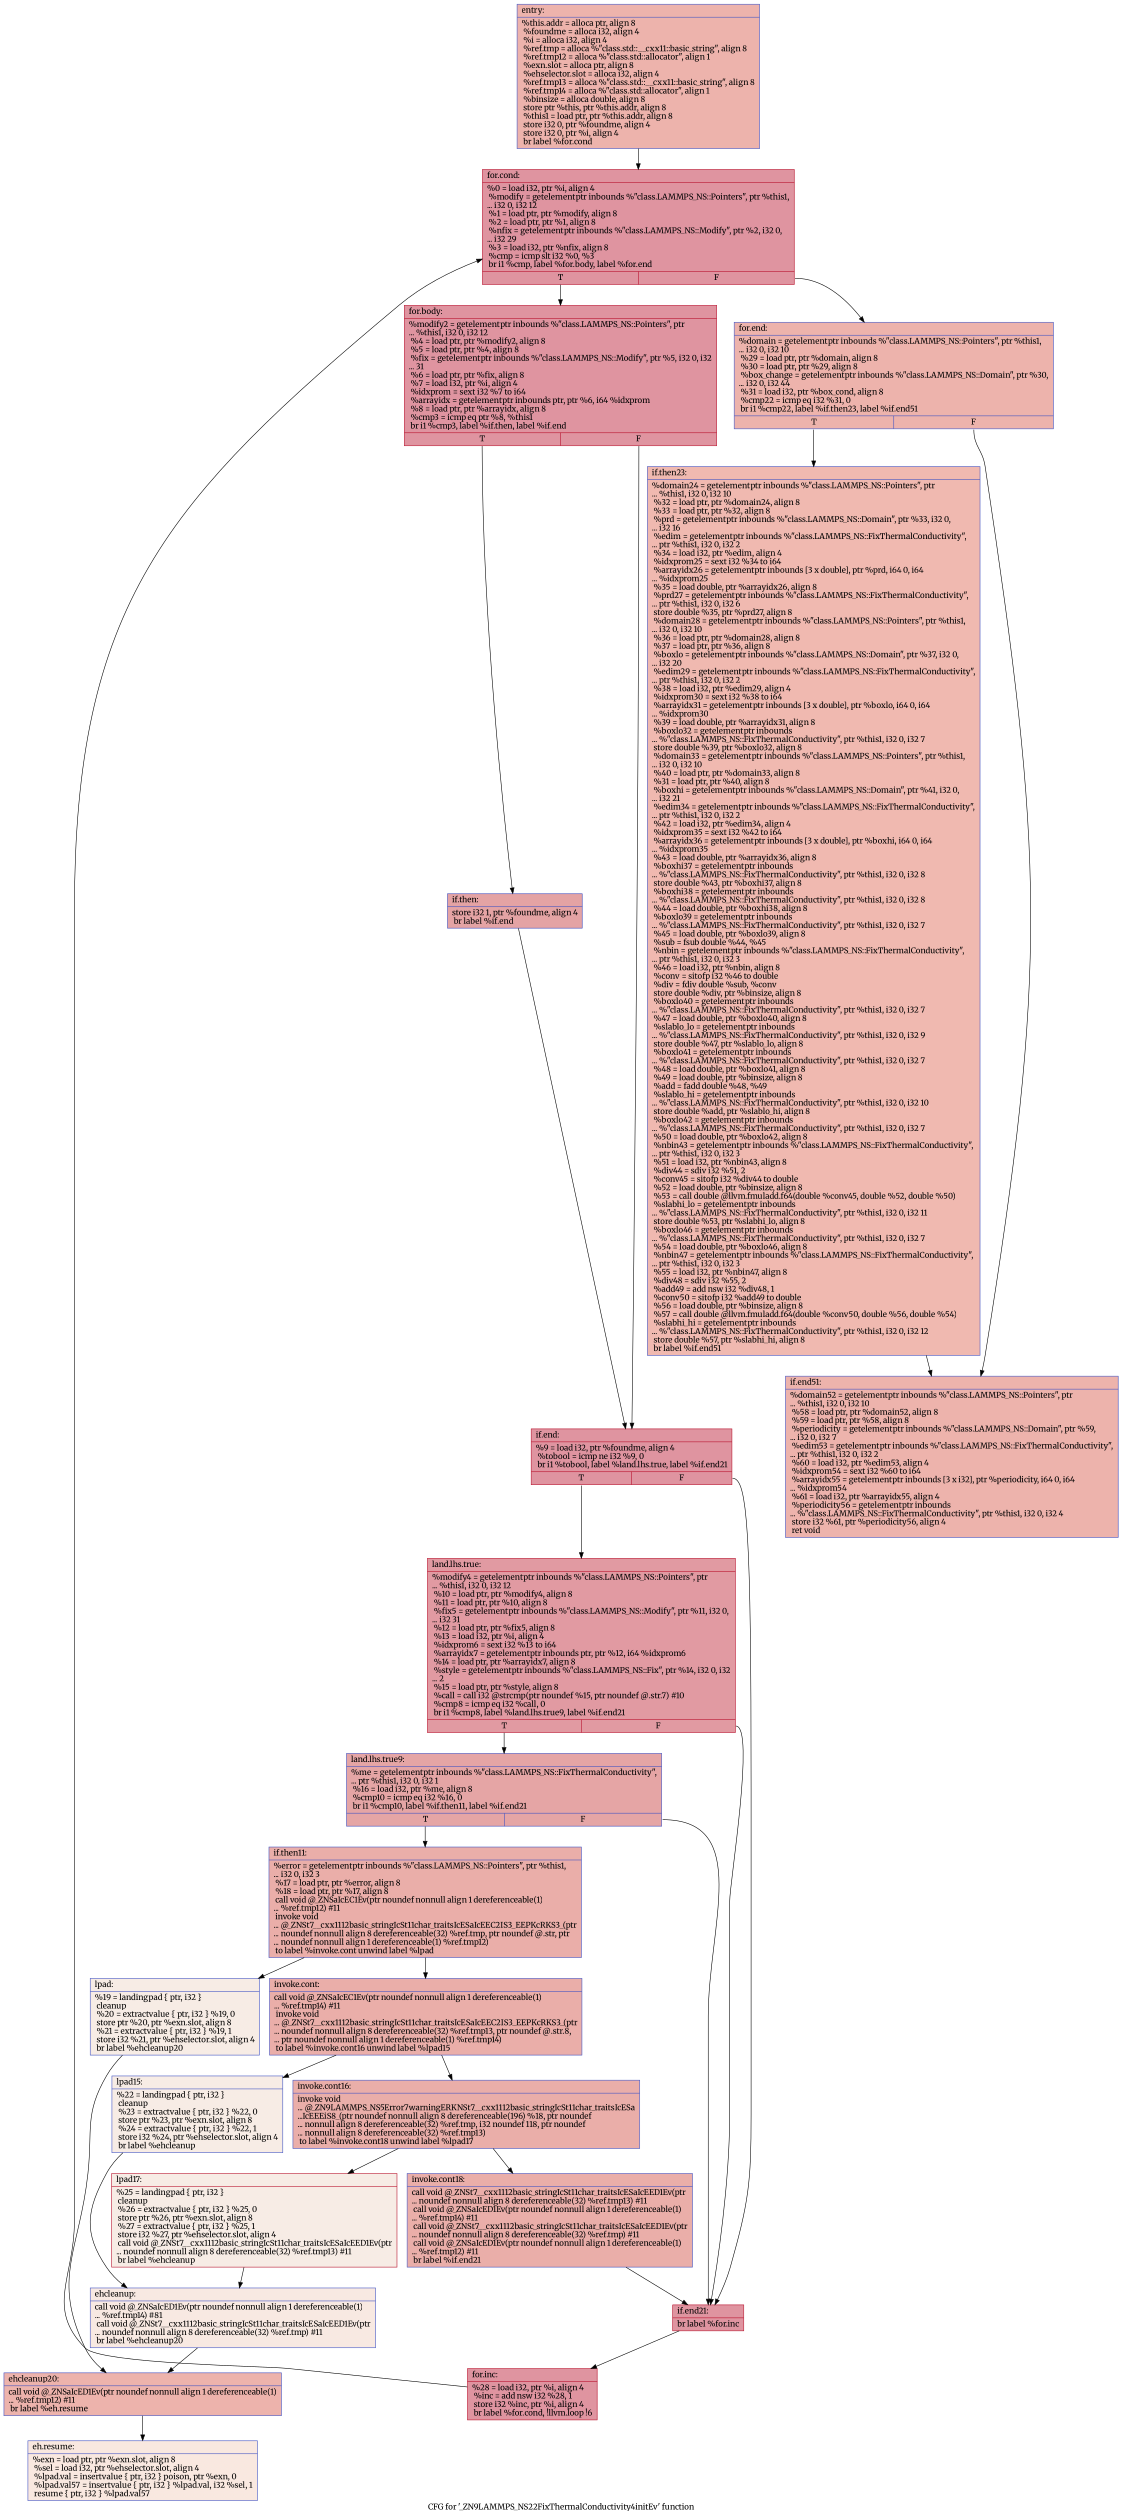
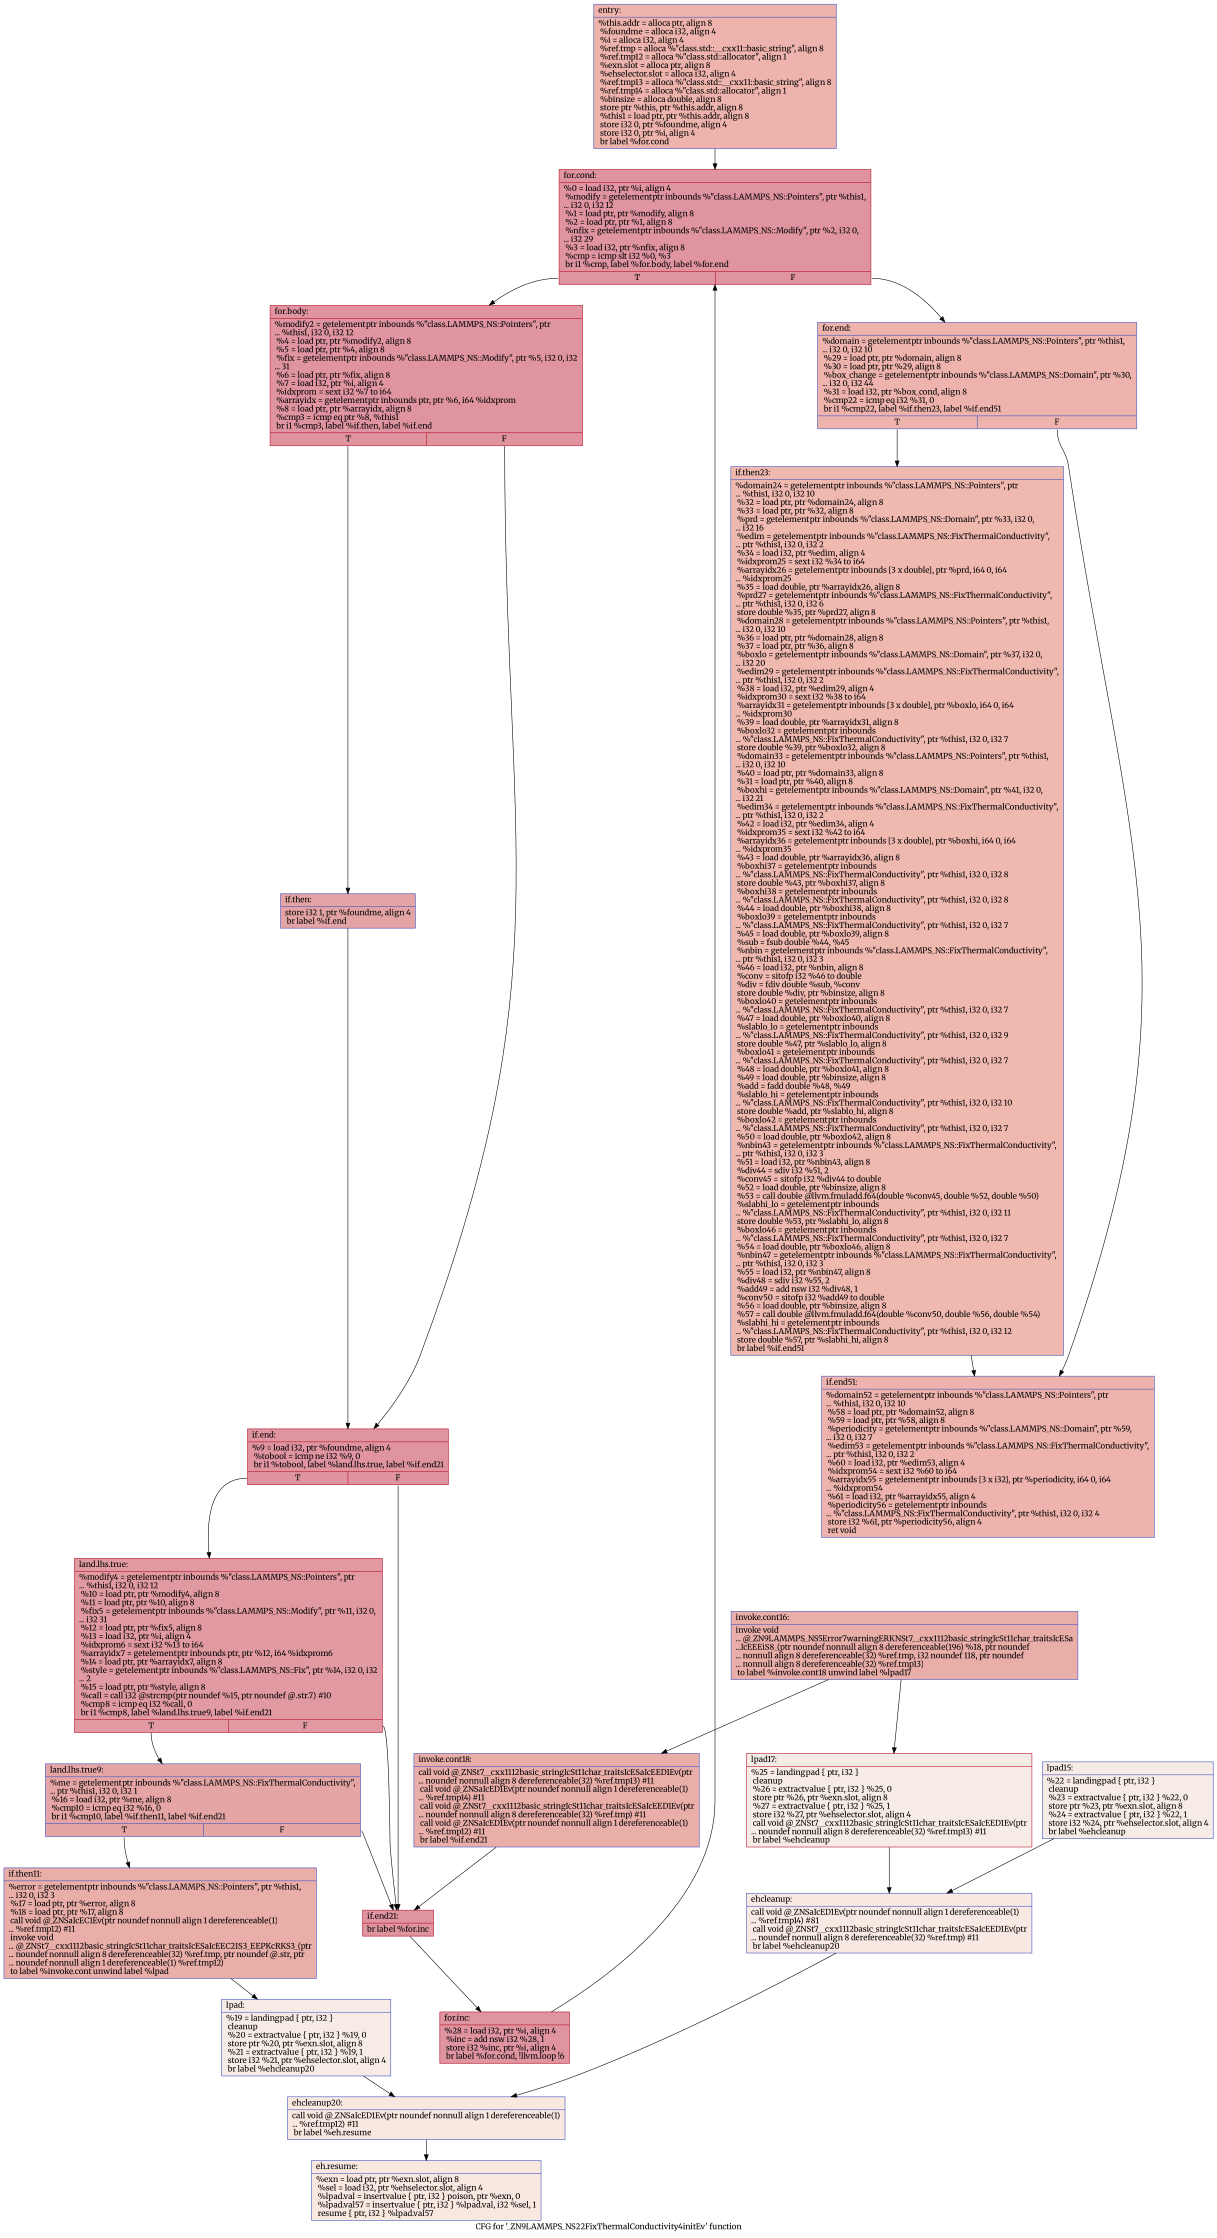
node "invoke.cont:": removed
node "ehcleanup20:": fillcolor #d6524470 -> #f1ccb870
